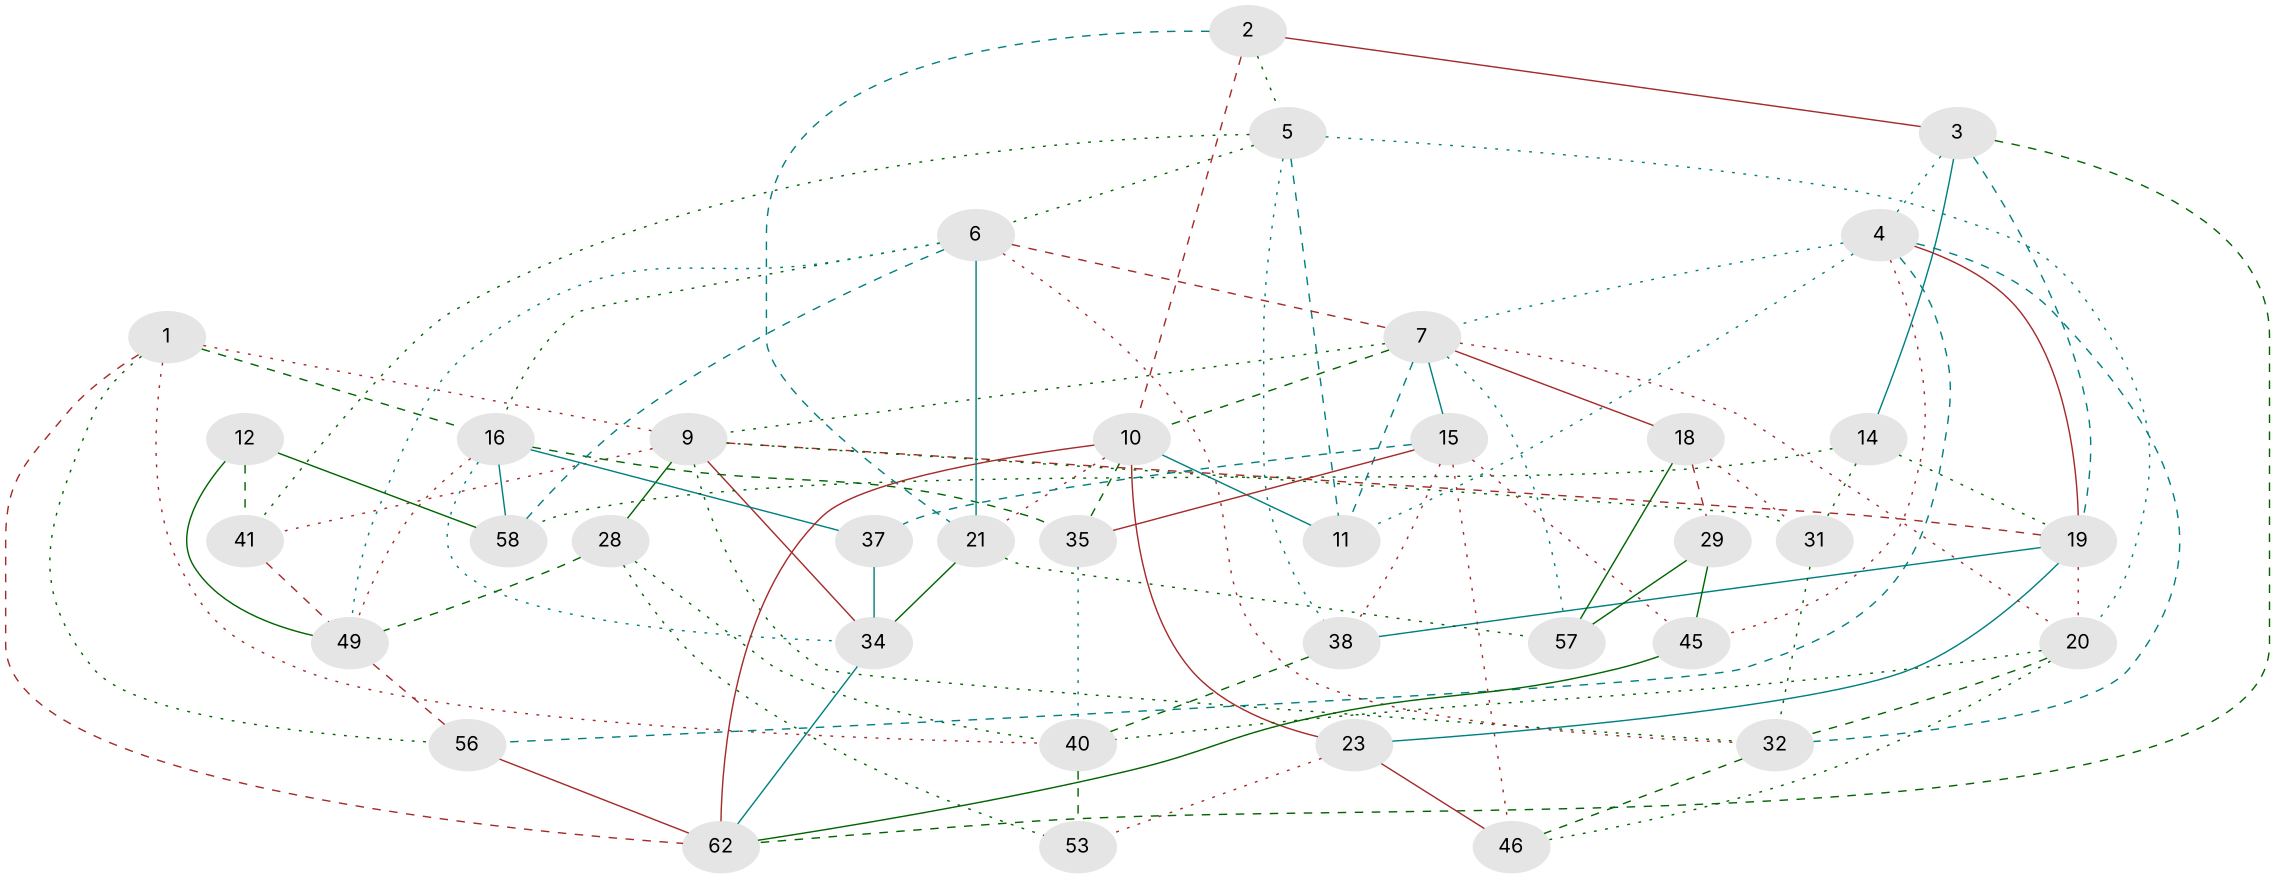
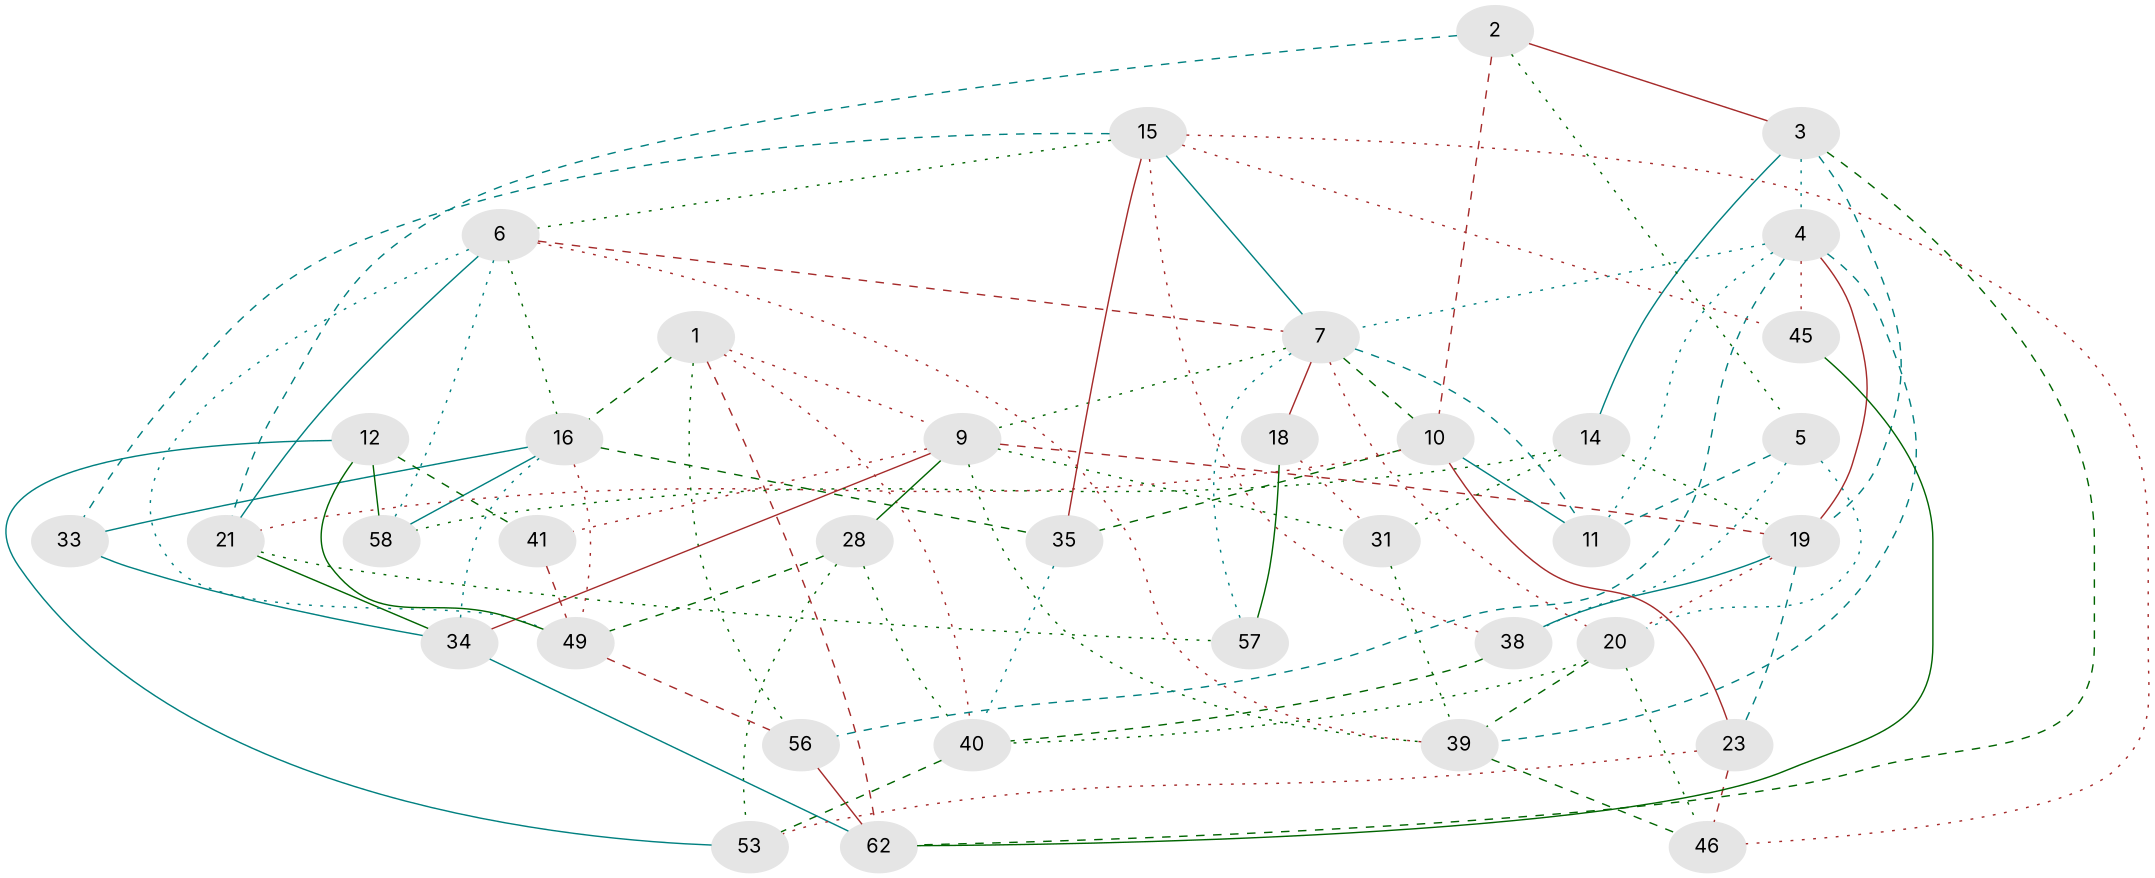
edge "5" -- "6": now "15" -- "6"
edge "5" -- "41": removed
edge "6" -- "58": style dashed -> dotted
edge "10" -- "62": removed
node "37": label "37" -> "33"
node "29": removed
edge "12" -- "53": added
edge "19" -- "23": style solid -> dashed
node "32": label "32" -> "39"
edge "23" -- "46": style solid -> dashed
